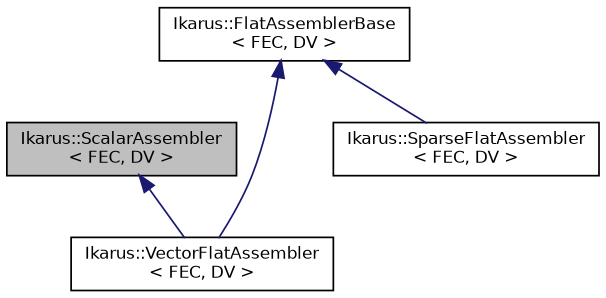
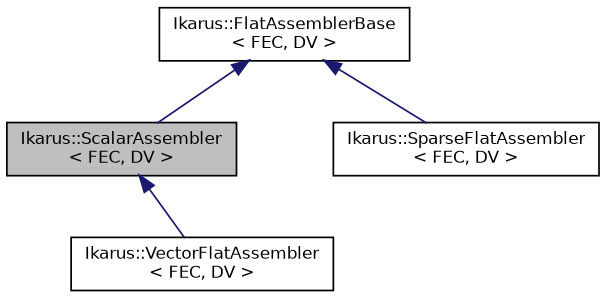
edge "Ikarus::VectorFlatAssembler < FEC, DV >" -> "Ikarus::FlatAssemblerBase < FEC, DV >": now "Ikarus::ScalarAssembler < FEC, DV >" -> "Ikarus::FlatAssemblerBase < FEC, DV >"
